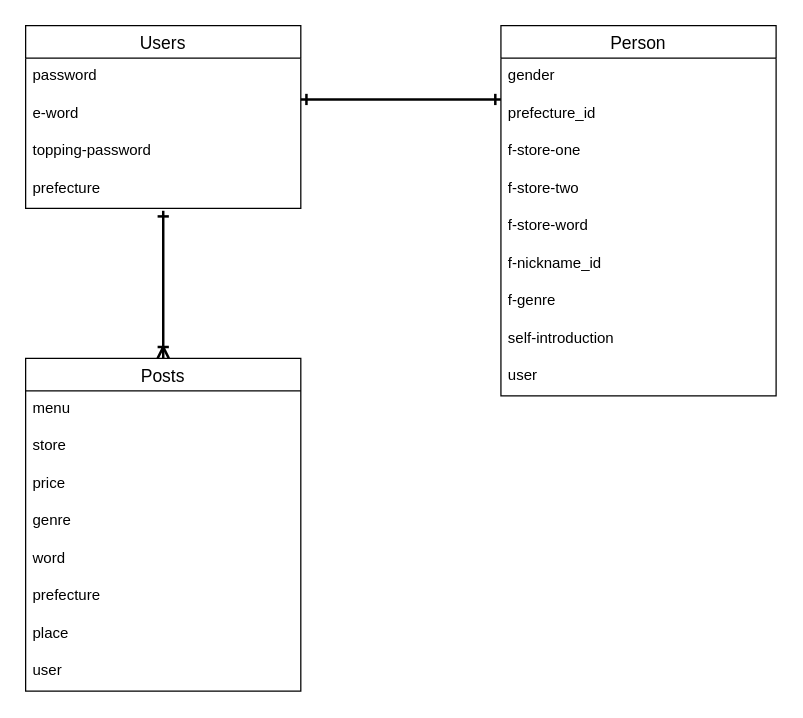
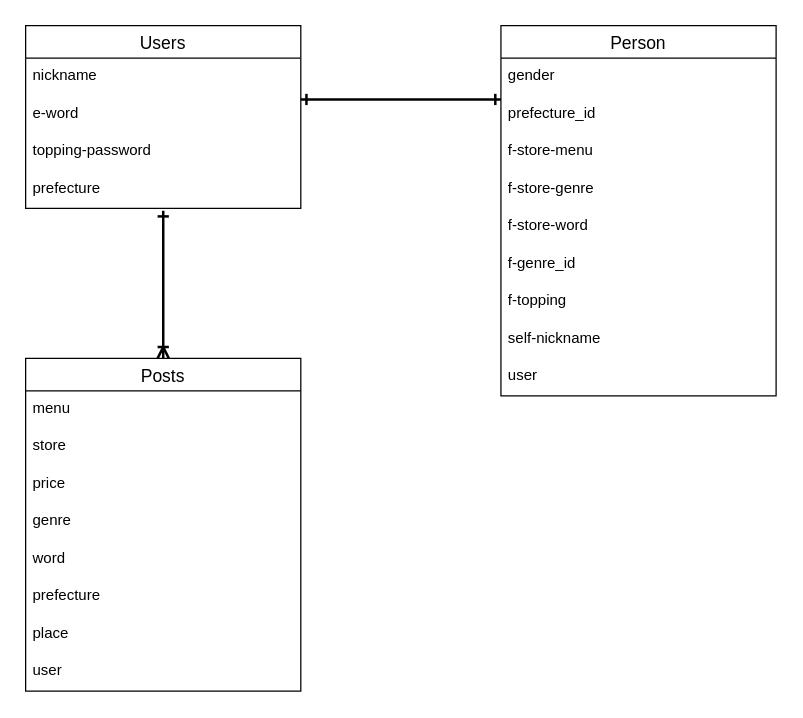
node "password": label "password" -> "nickname"
node "f-store-one": label "f-store-one" -> "f-store-menu"
node "f-store-two": label "f-store-two" -> "f-store-genre"
node "f-nickname_id": label "f-nickname_id" -> "f-genre_id"
node "f-genre": label "f-genre" -> "f-topping"
node "self-introduction": label "self-introduction" -> "self-nickname"
